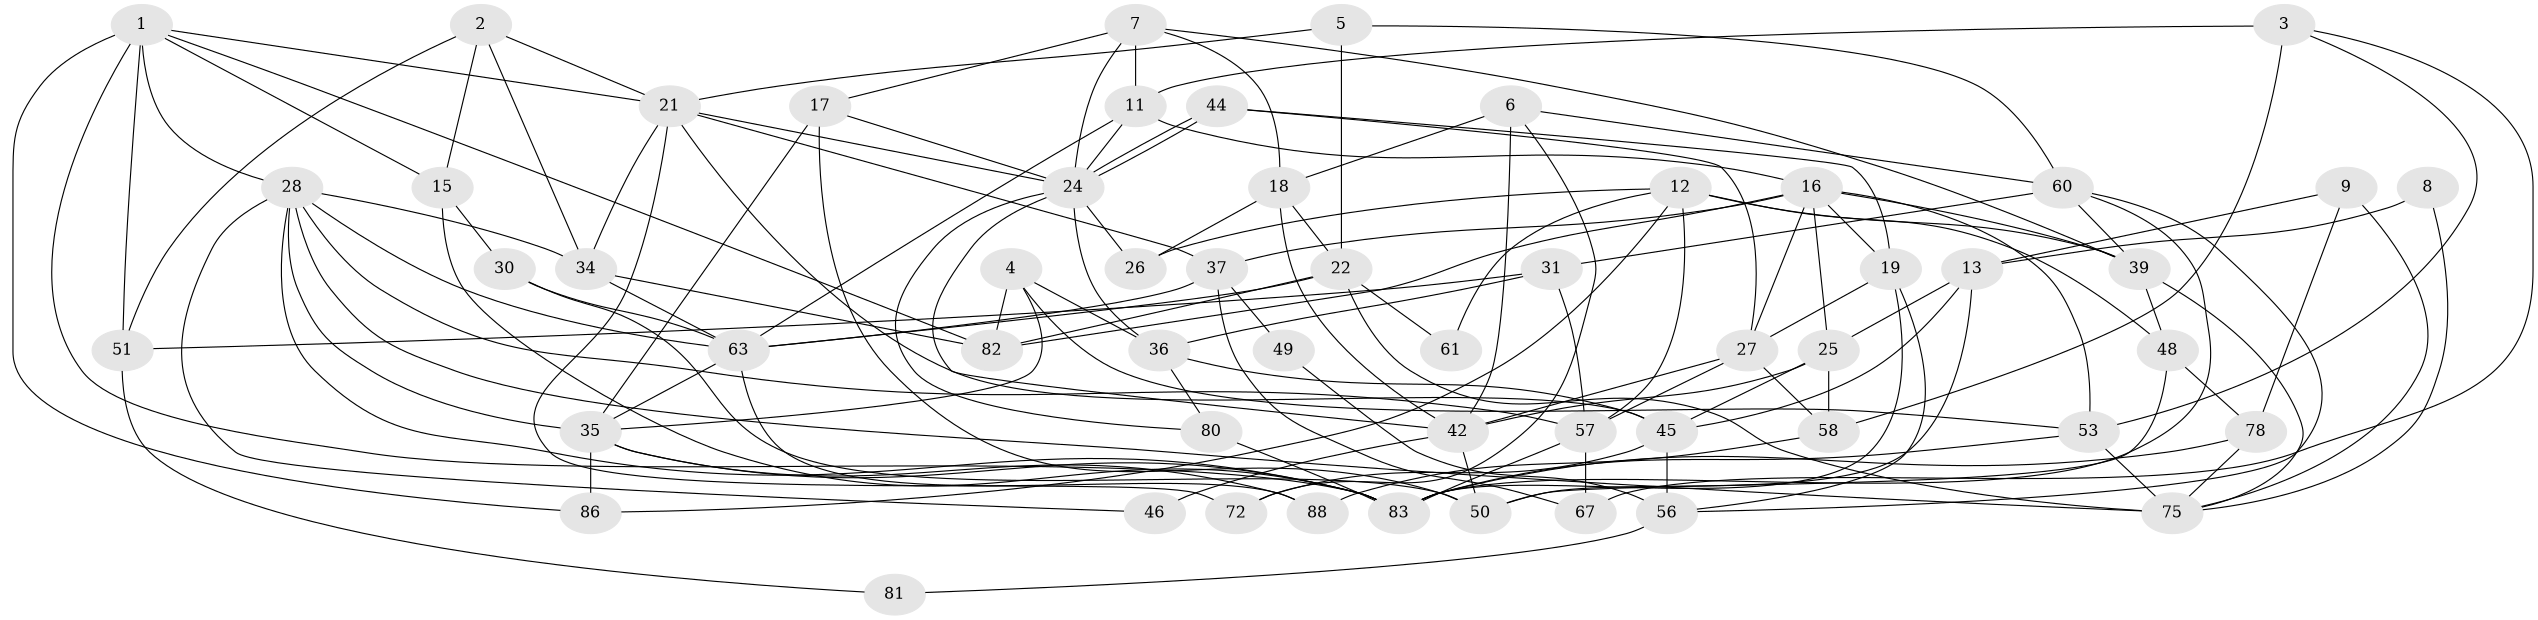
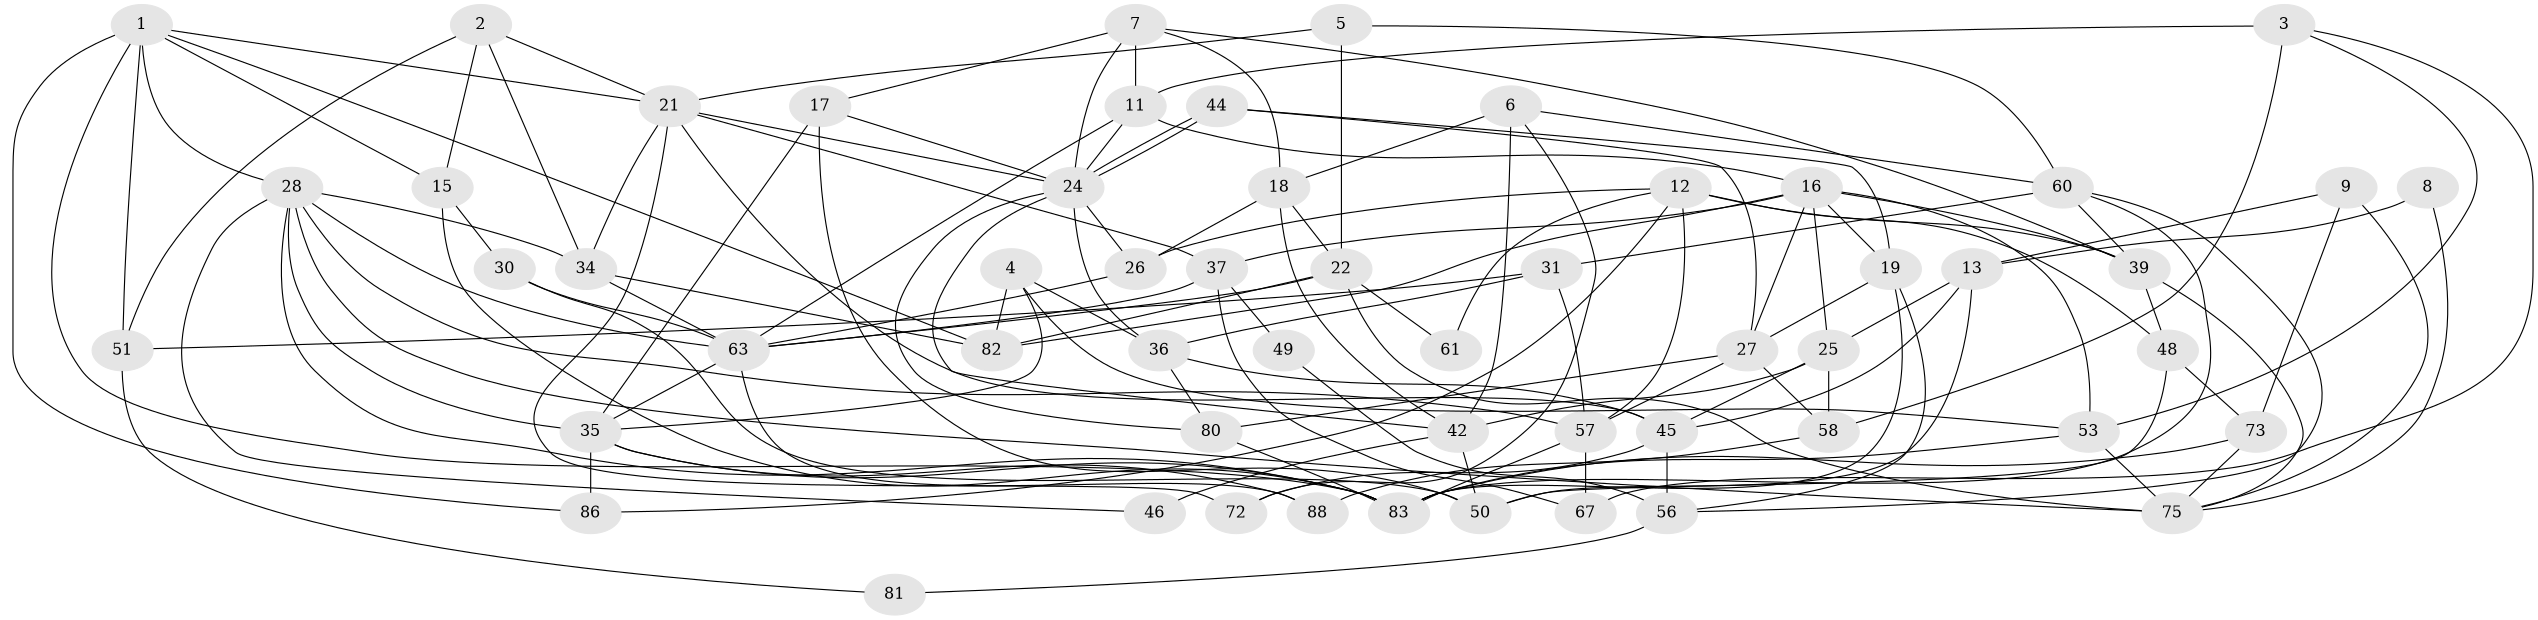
edge "26" -- "63": added
edge "27" -- "42": now "27" -- "80"
node "78": label "78" -> "73"
